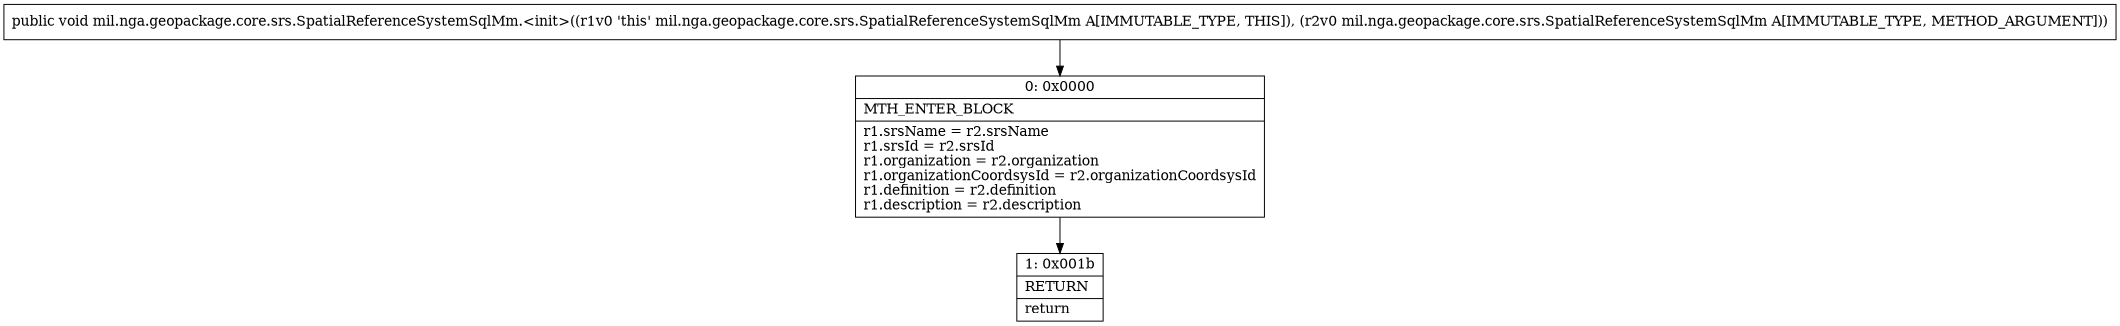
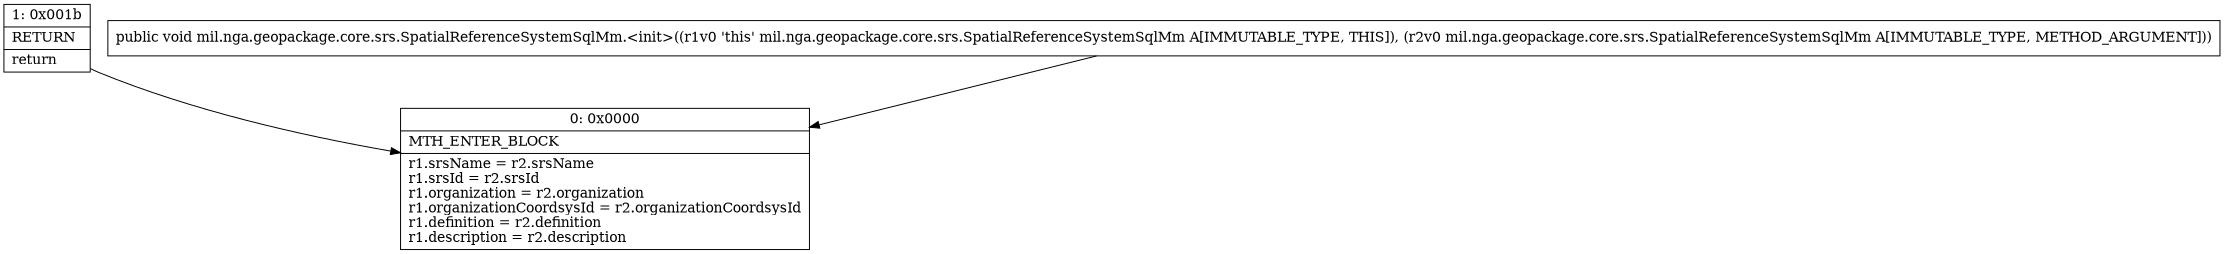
edge "0: 0x0000" -> "1: 0x001b": reversed
